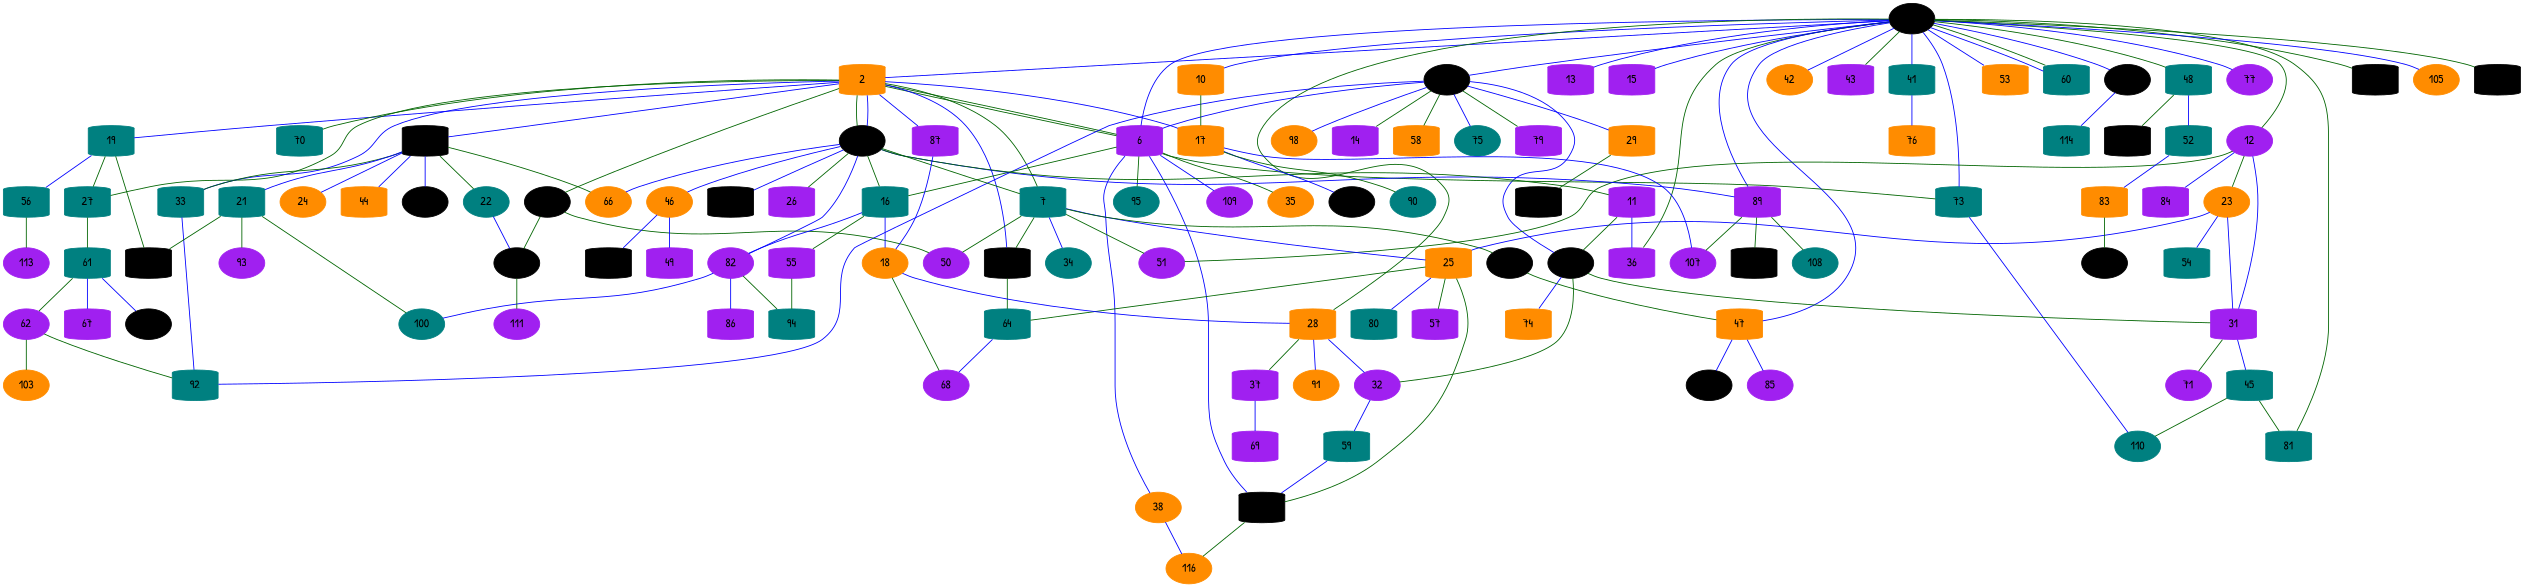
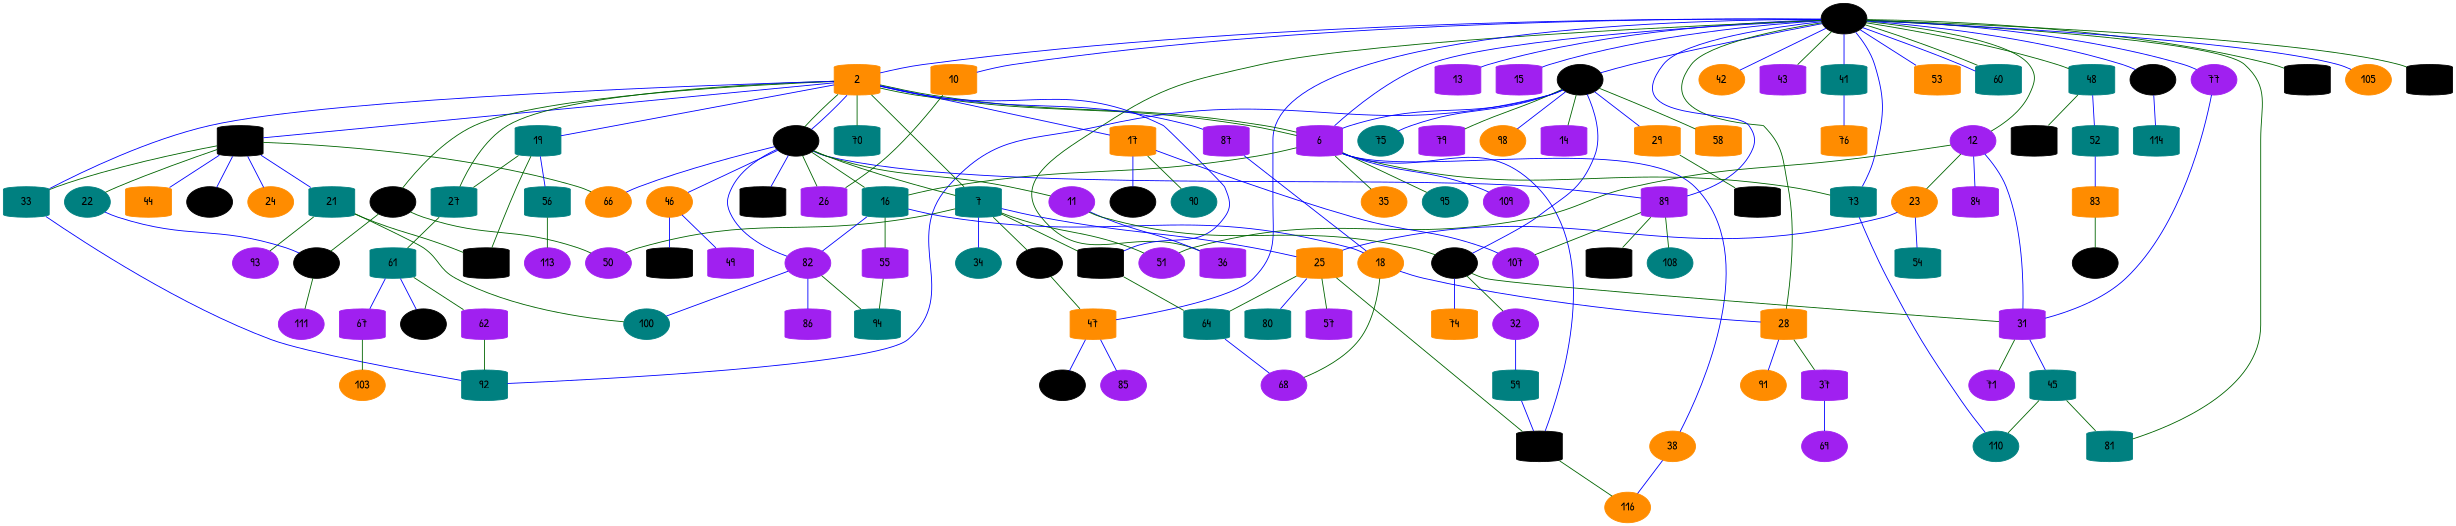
edge "10" -- "17": now "10" -- "26"
node "11": shape cylinder -> ellipse
edge "23" -- "31": now "77" -- "31"
node "62": shape ellipse -> cylinder
edge "62" -- "103": now "67" -- "103"
edge "28" -- "32": removed
node "69": shape cylinder -> ellipse
